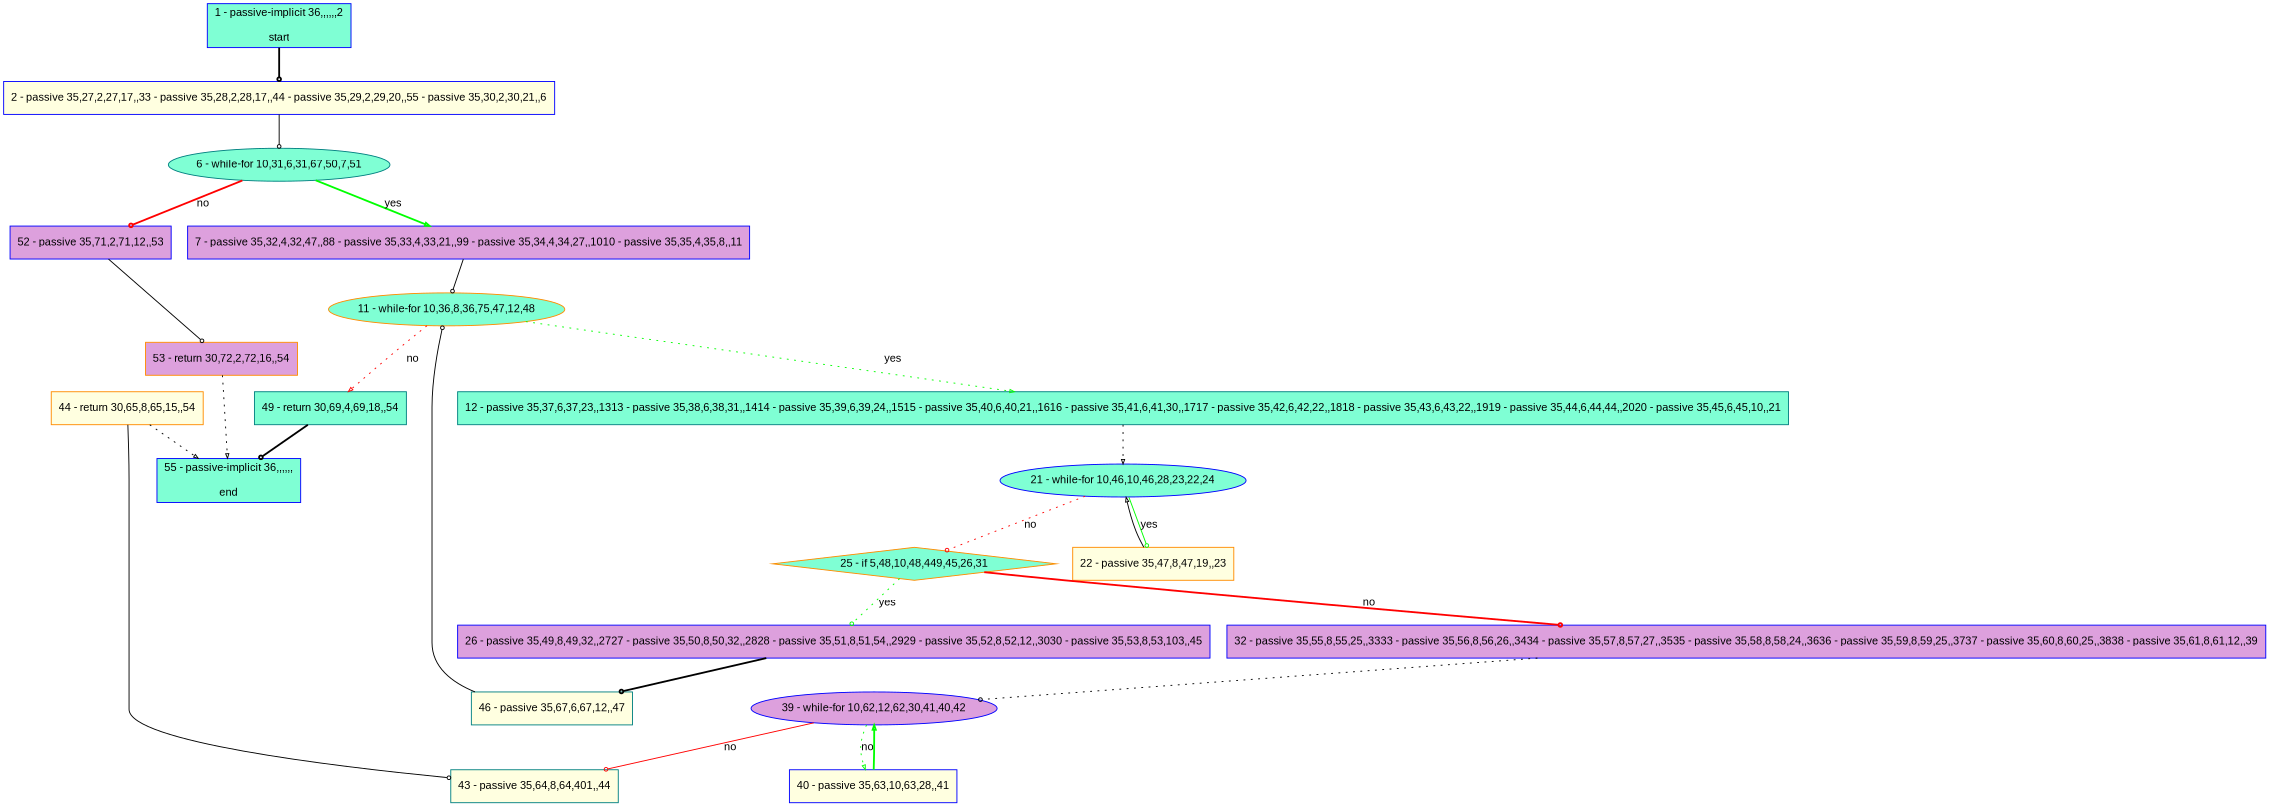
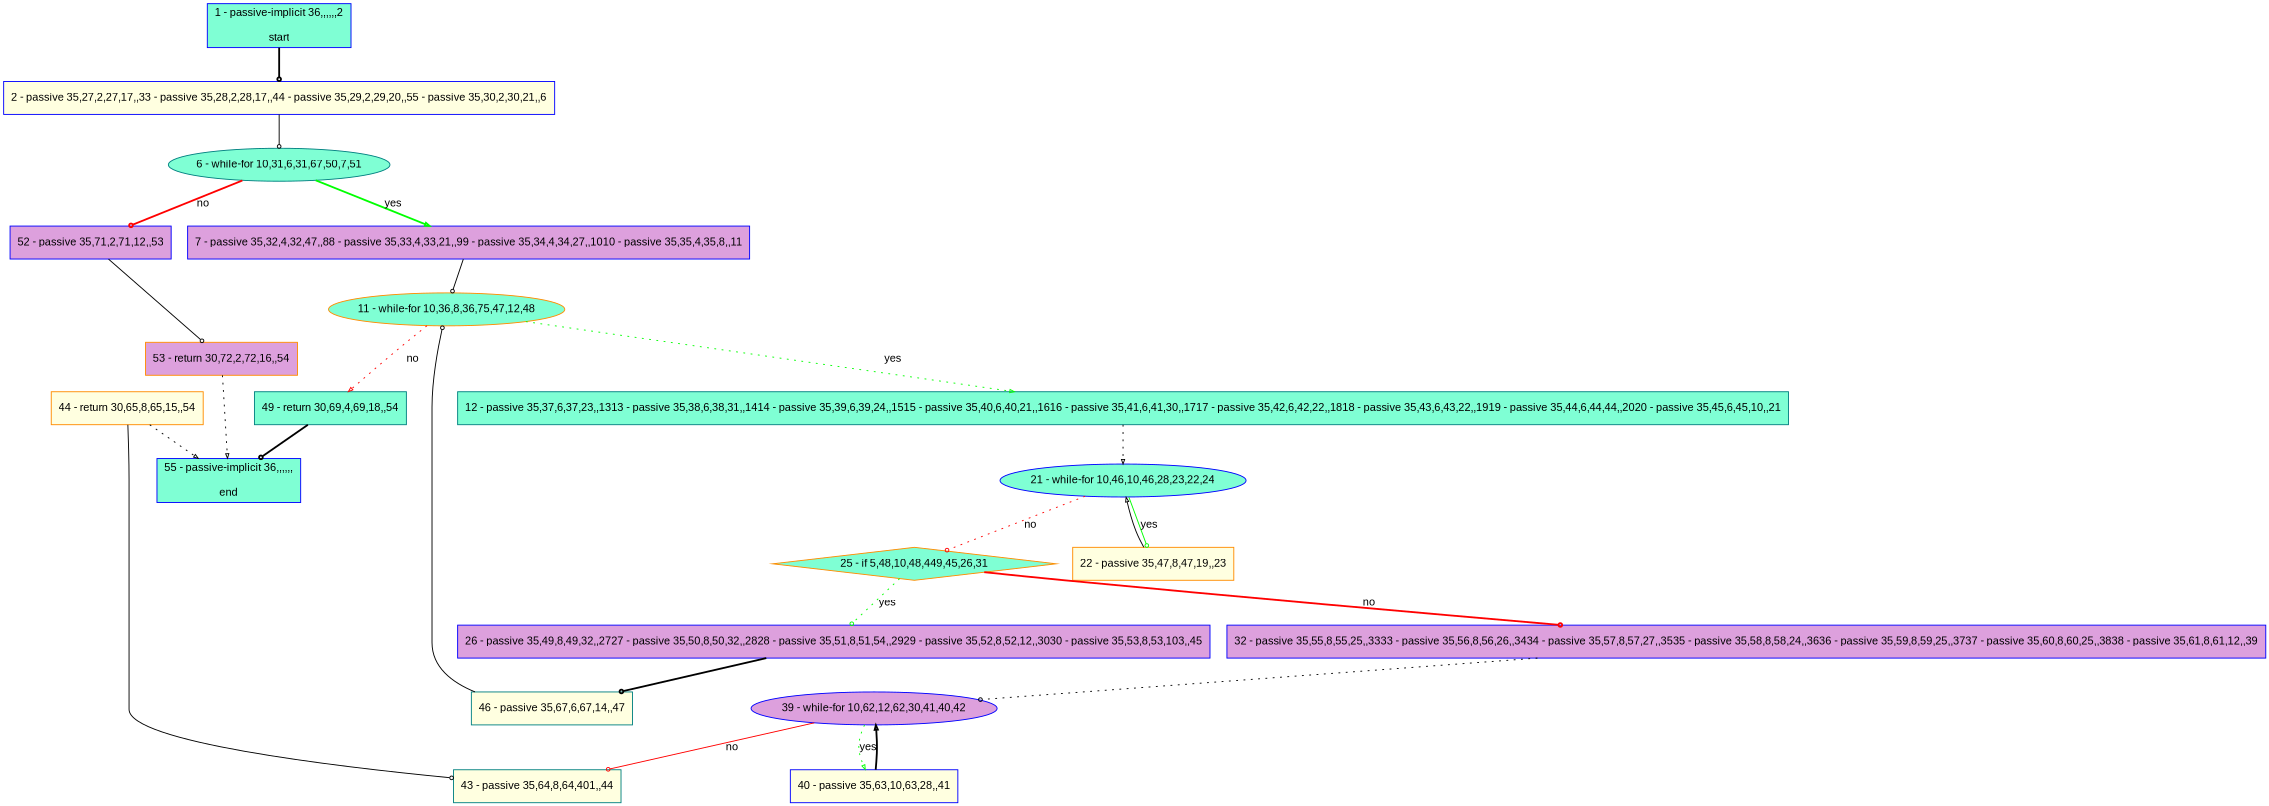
node "46 - passive 35,67,6,67,12,,47": label "46 - passive 35,67,6,67,12,,47" -> "46 - passive 35,67,6,67,14,,47"
edge "39 - while-for 10,62,12,62,30,41,40,42" -> "40 - passive 35,63,10,63,28,,41": label "no" -> "yes"
edge "40 - passive 35,63,10,63,28,,41" -> "39 - while-for 10,62,12,62,30,41,40,42": color #00ff00 -> #000000
